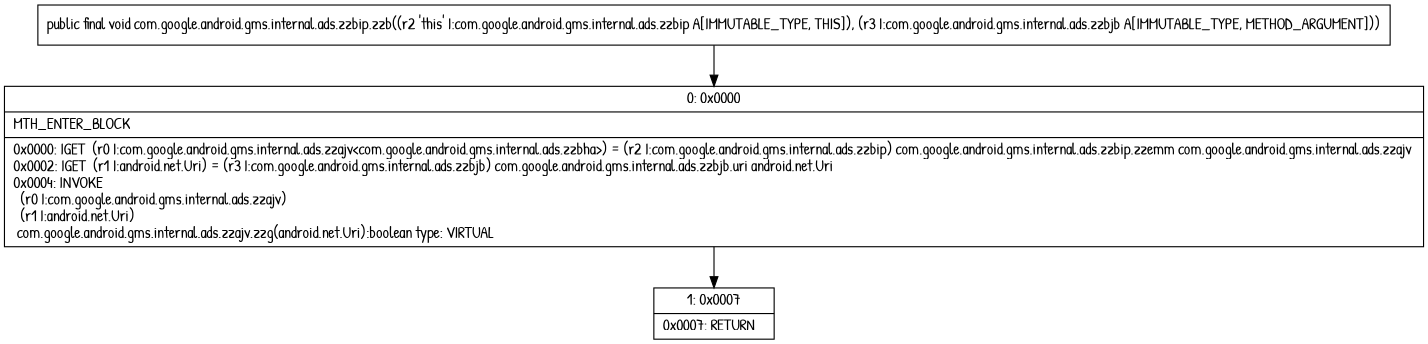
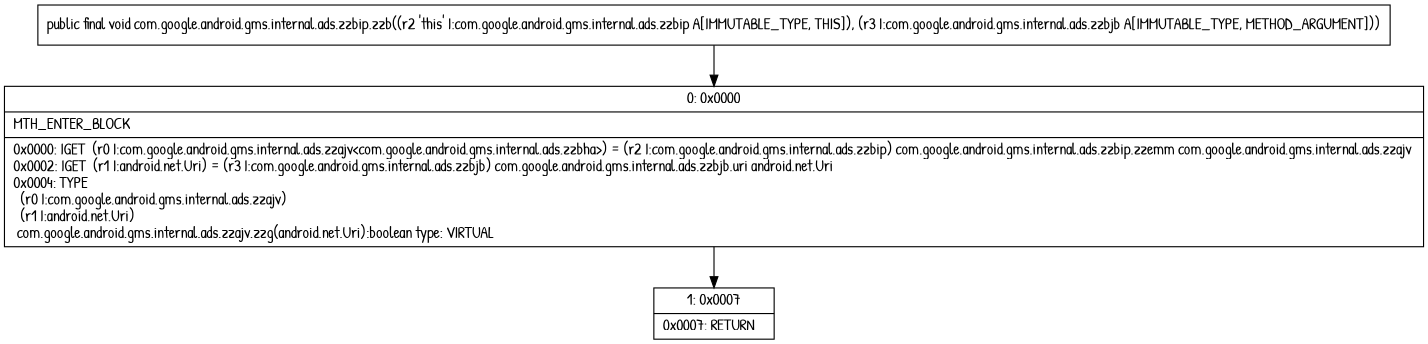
node "0: 0x0000": text "0x0004: INVOKE" -> "0x0004: TYPE"
